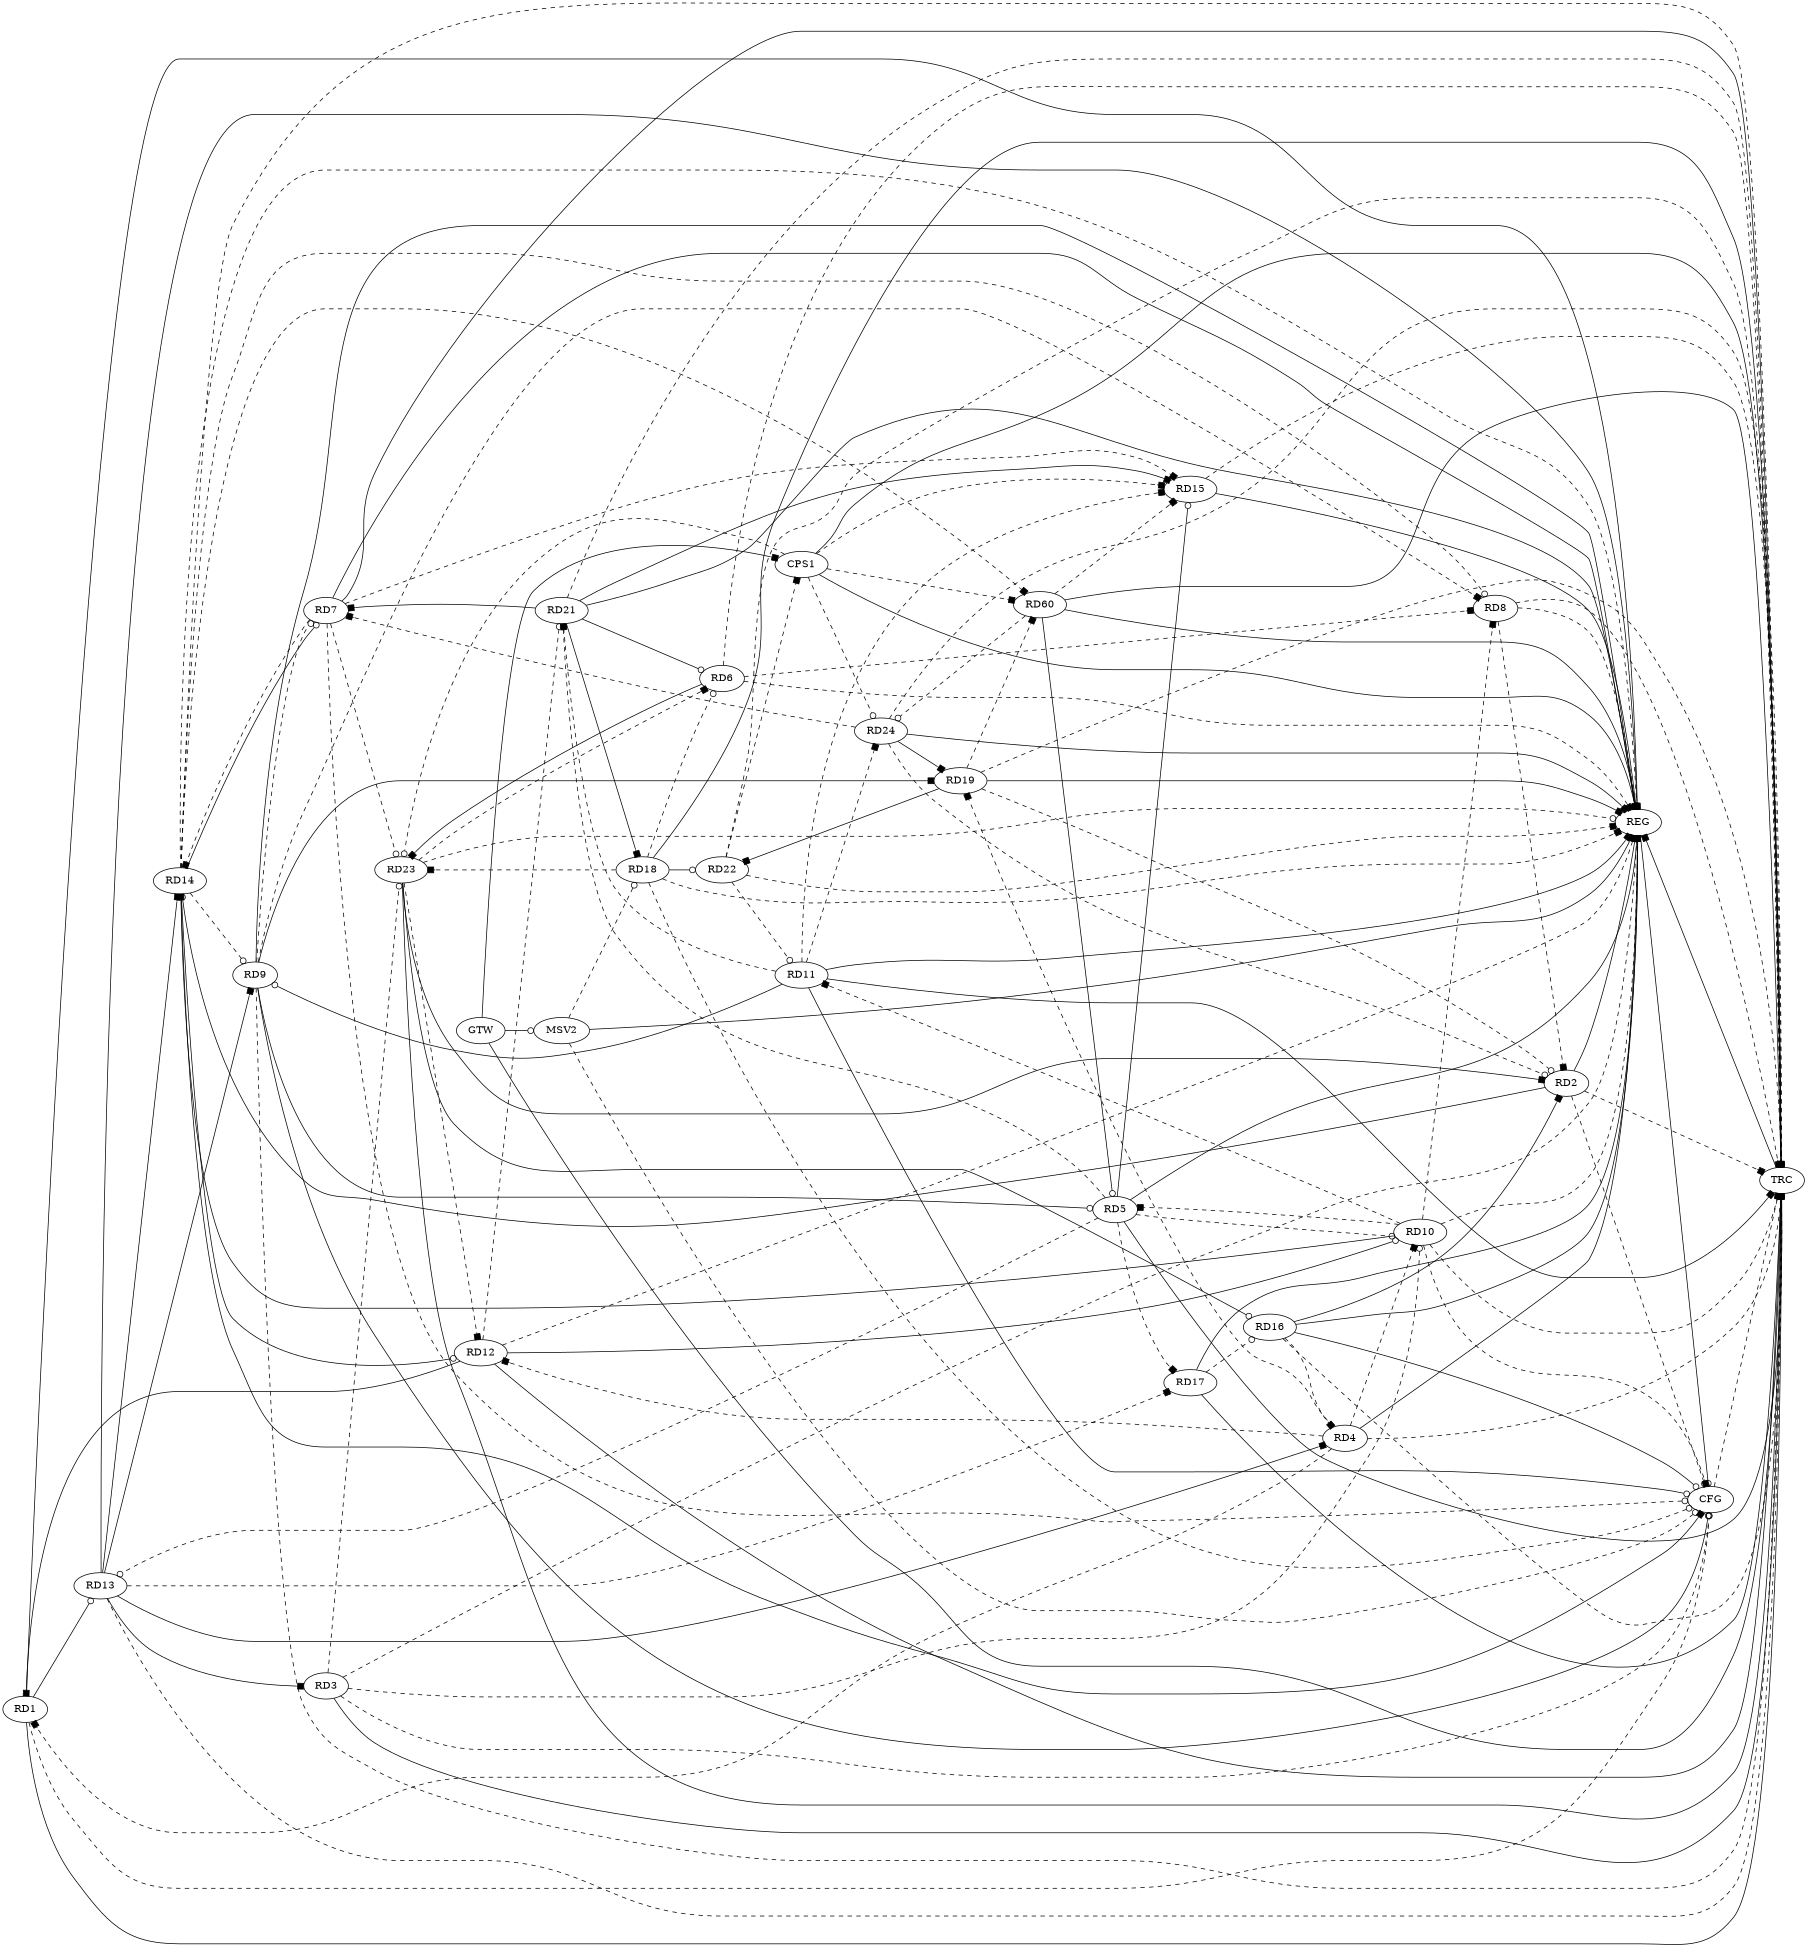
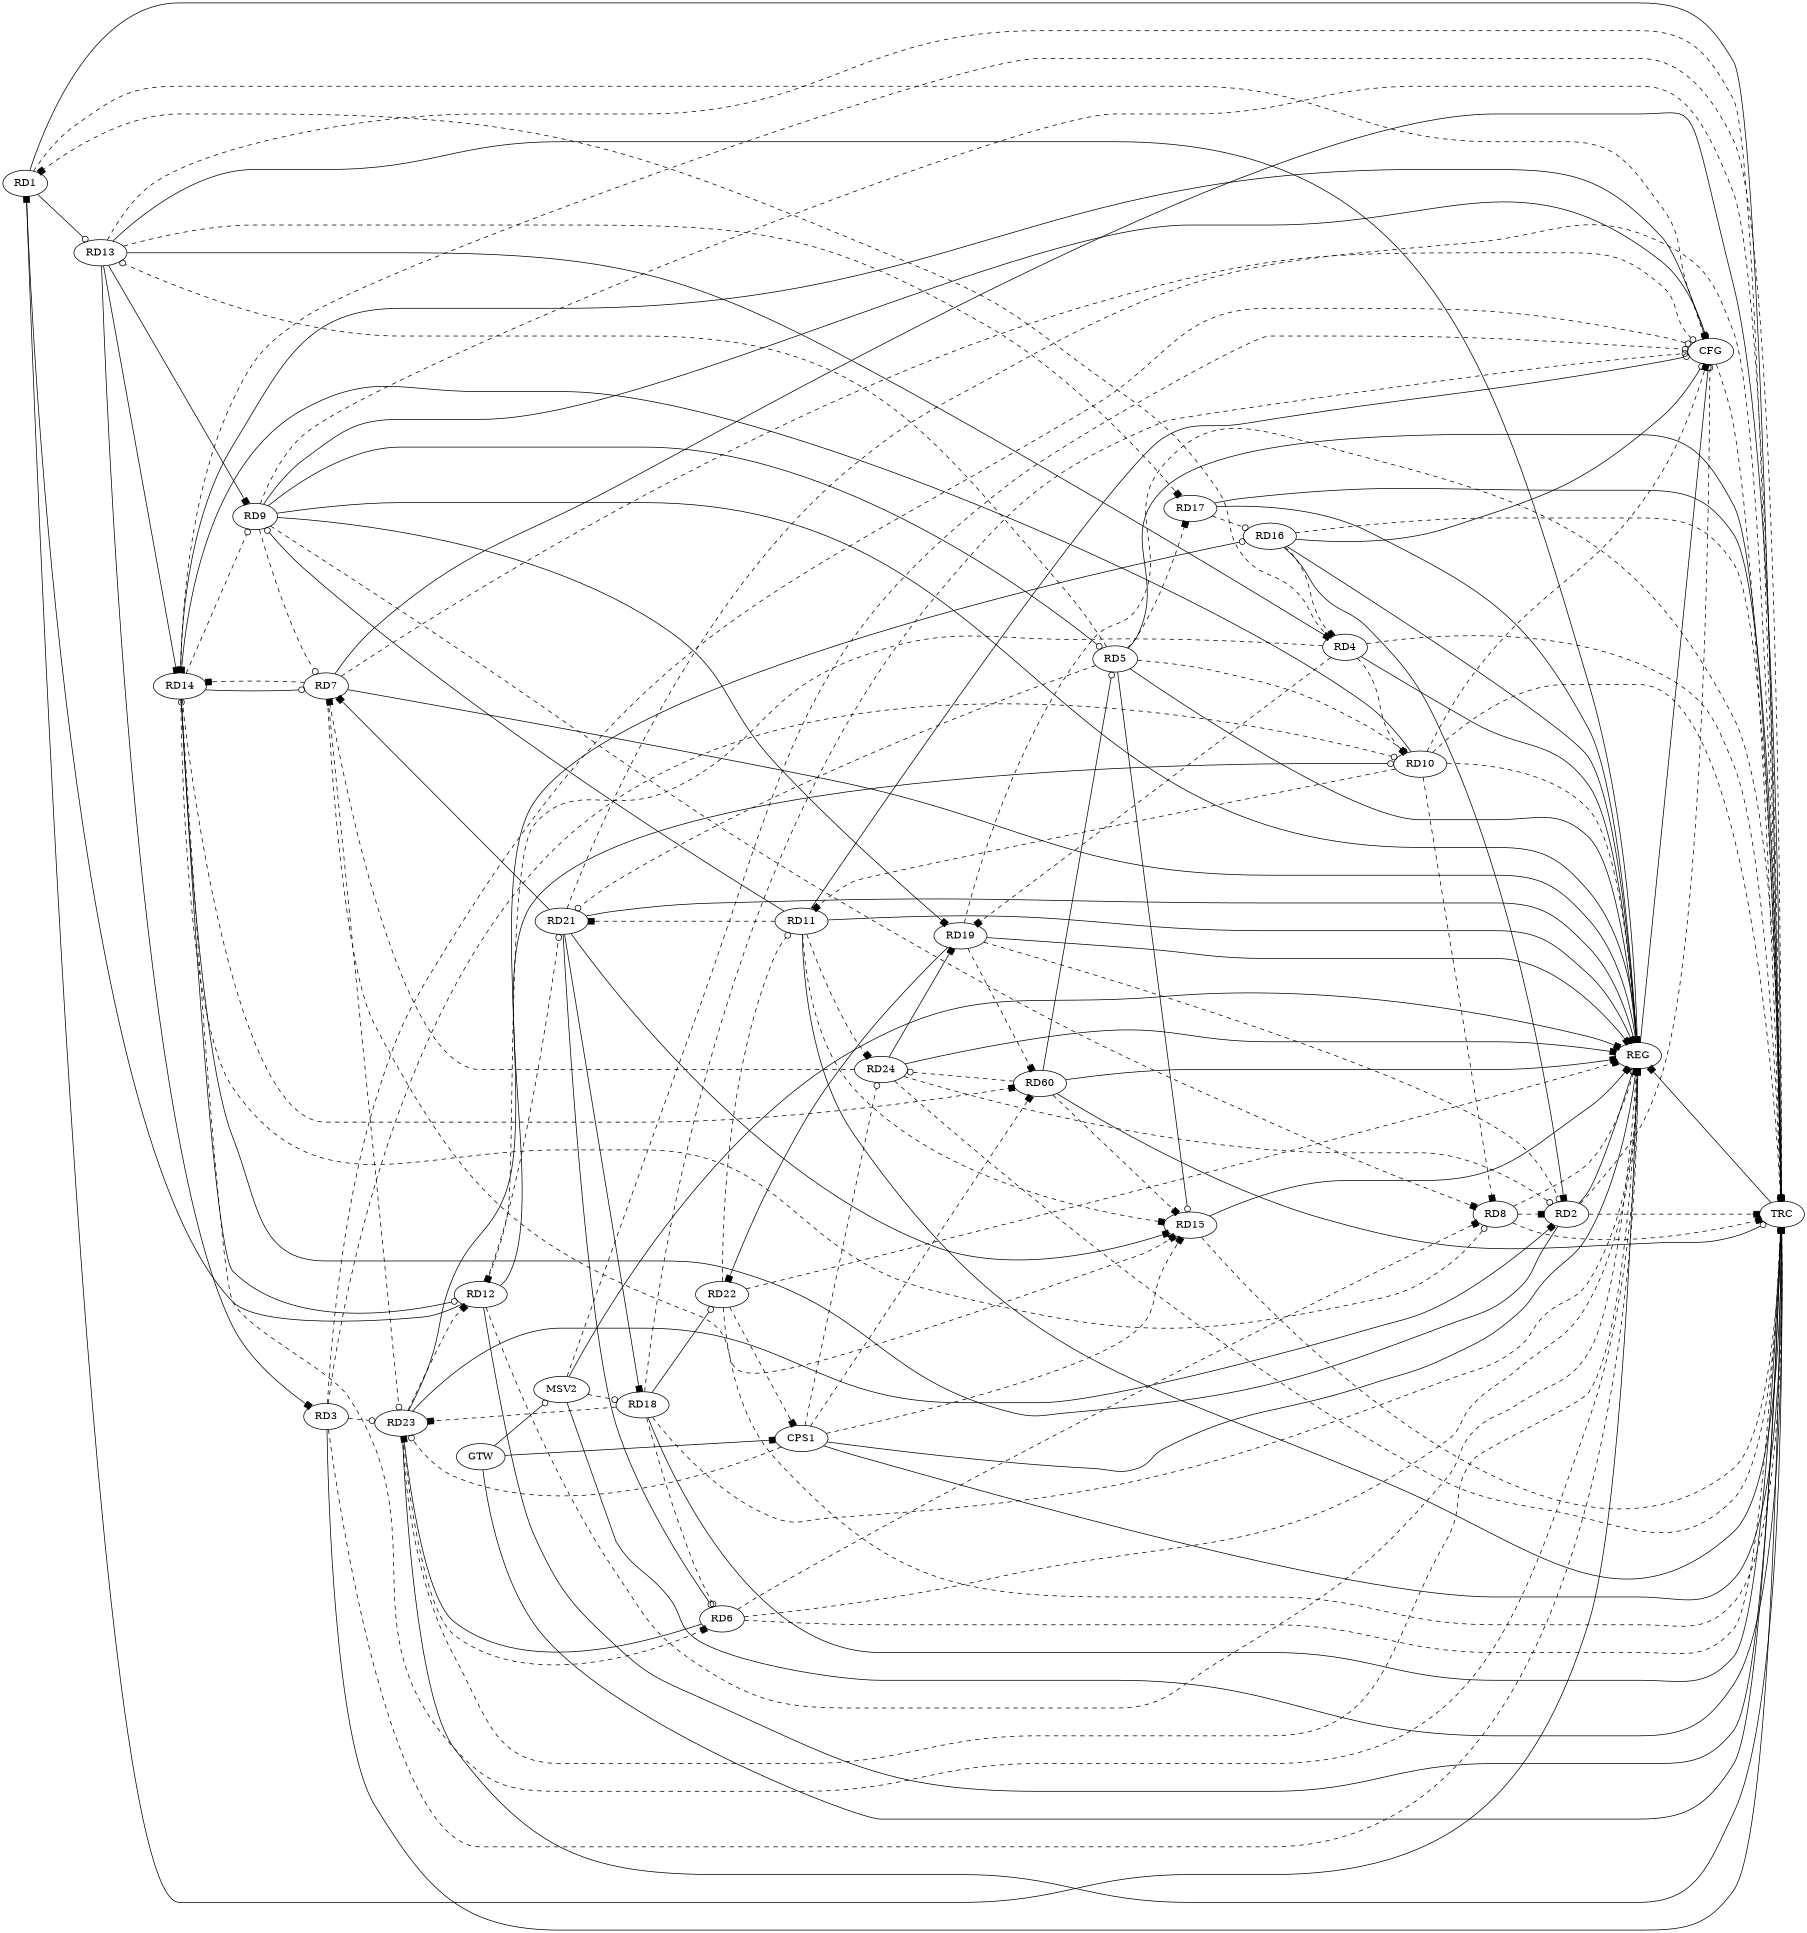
edge "RD10" -> "RD5": removed
edge "MSV2" -> "TRC": added
